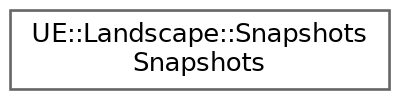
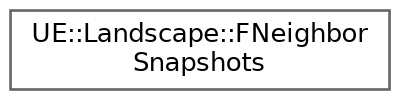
node "UE::Landscape::Snapshots Snapshots": label "UE::Landscape::Snapshots Snapshots" -> "UE::Landscape::FNeighbor Snapshots"
